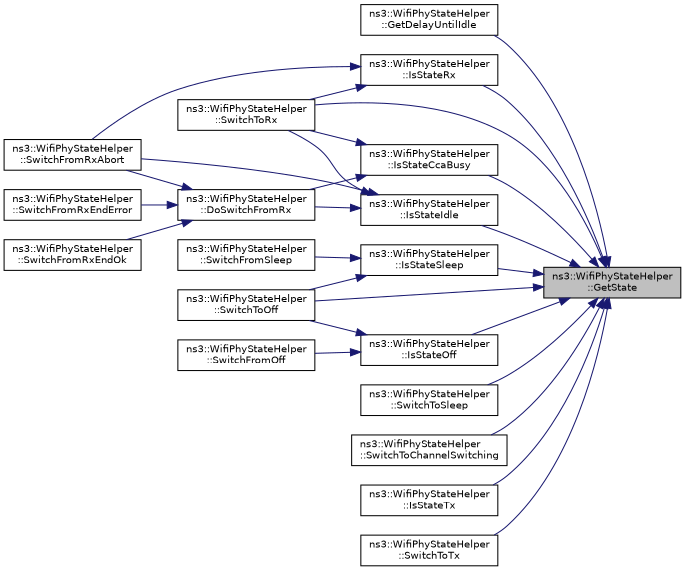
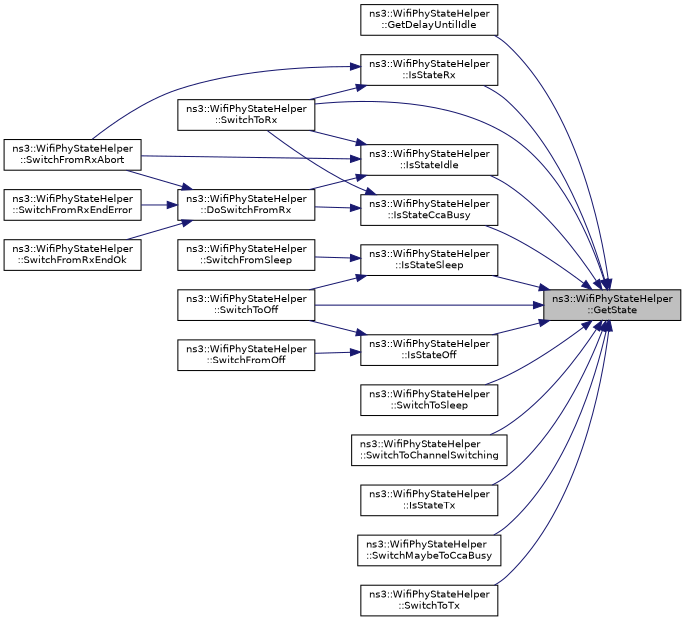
node "ns3::WifiPhyStateHelper ::SwitchMaybeToCcaBusy": added
